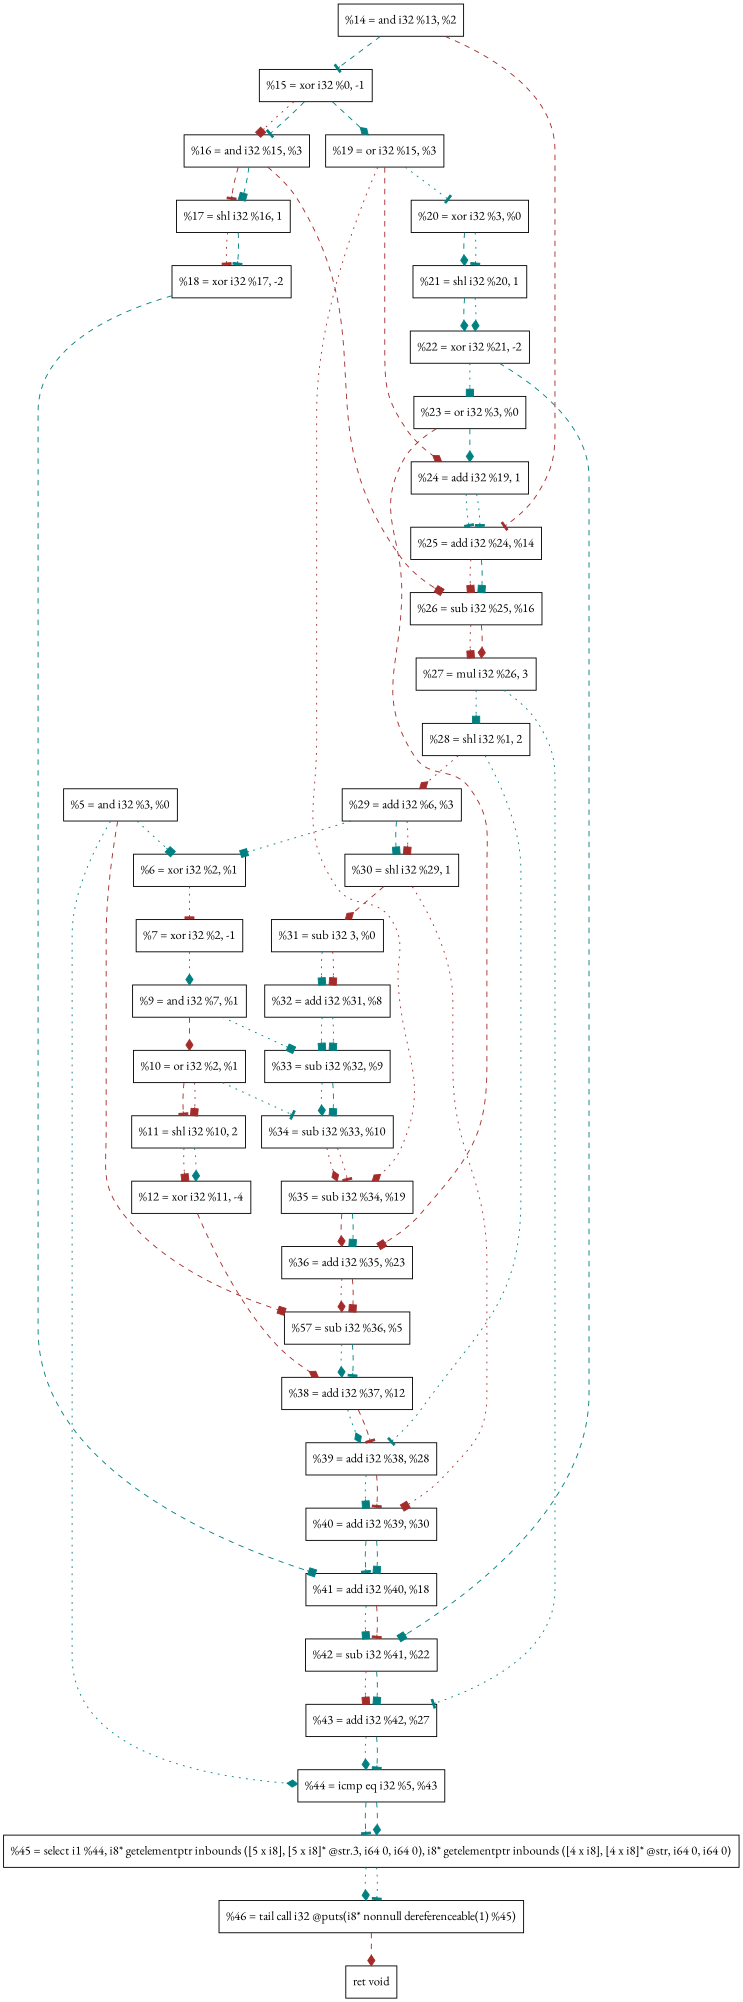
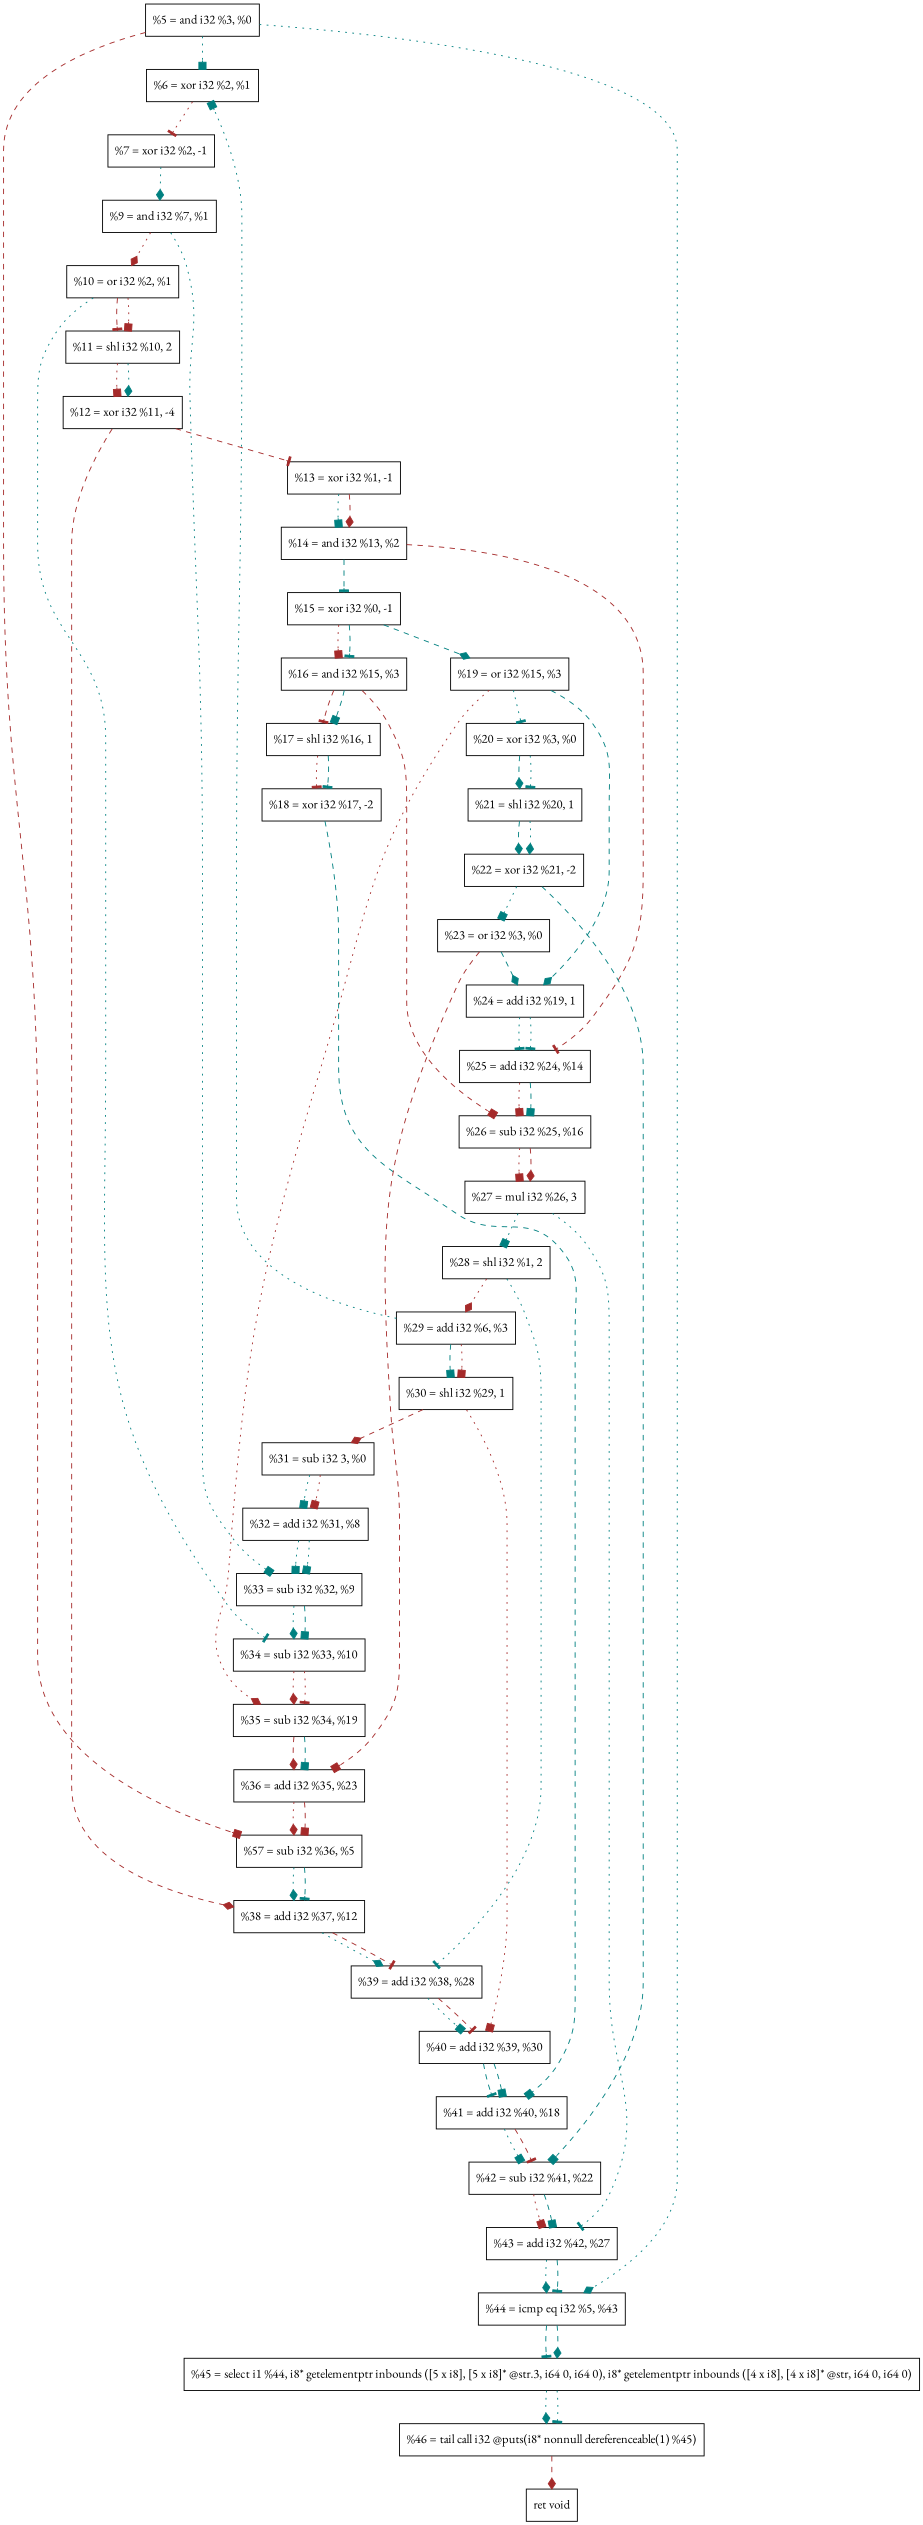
edge "%19 = or i32 %15, %3" -> "%24 = add i32 %19, 1": color brown -> teal
node "%13 = xor i32 %1, -1": added
edge "%9 = and i32 %7, %1" -> "%10 = or i32 %2, %1": style dashed -> dotted
